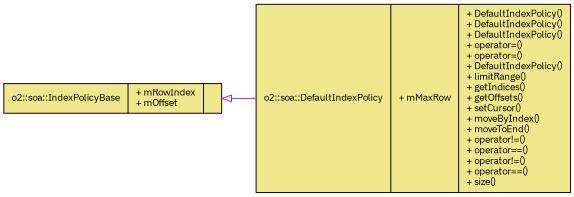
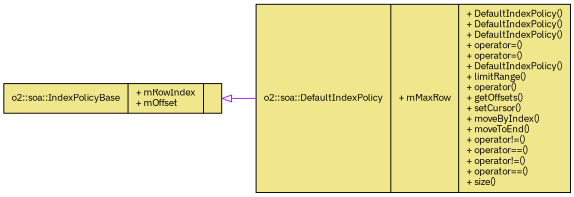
node "o2::soa::DefaultIndexPolicy": text "+ getIndices()" -> "+ operator()"
